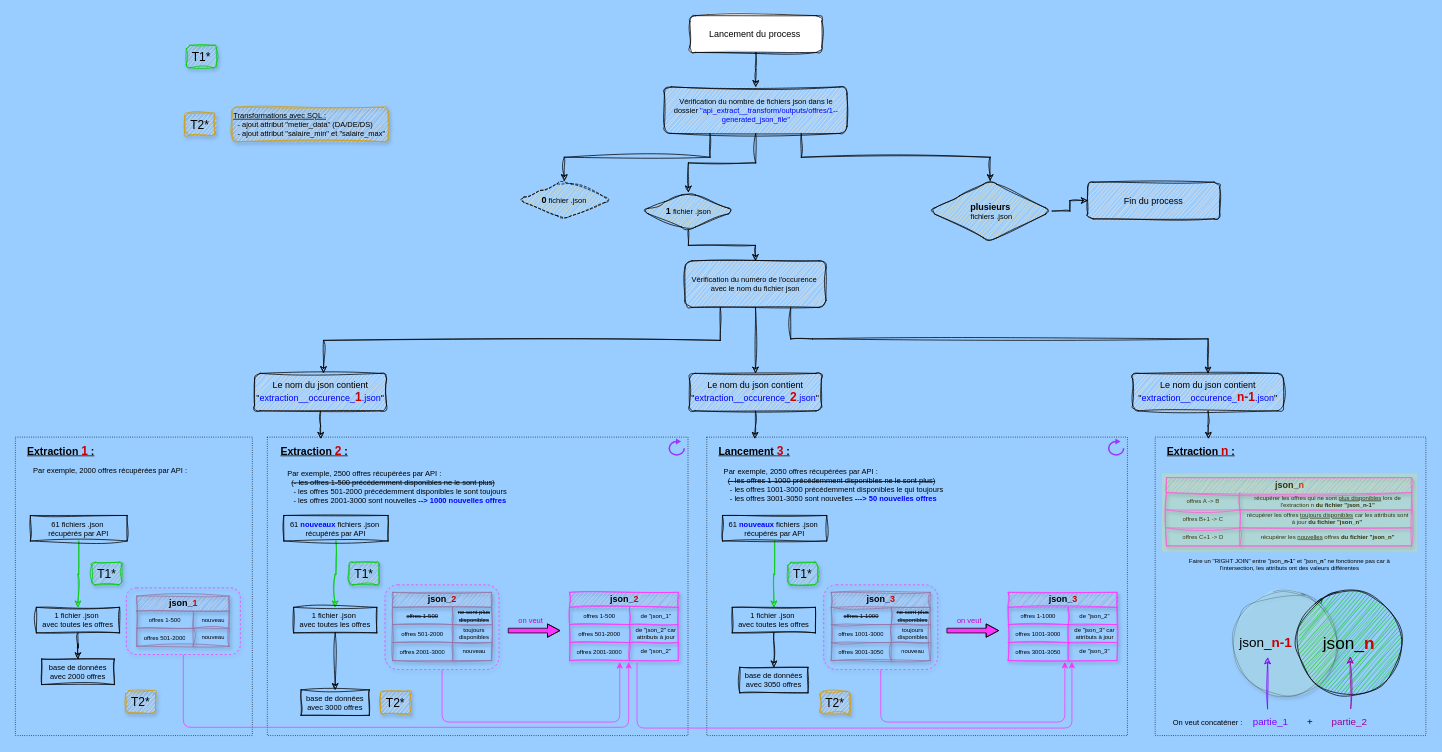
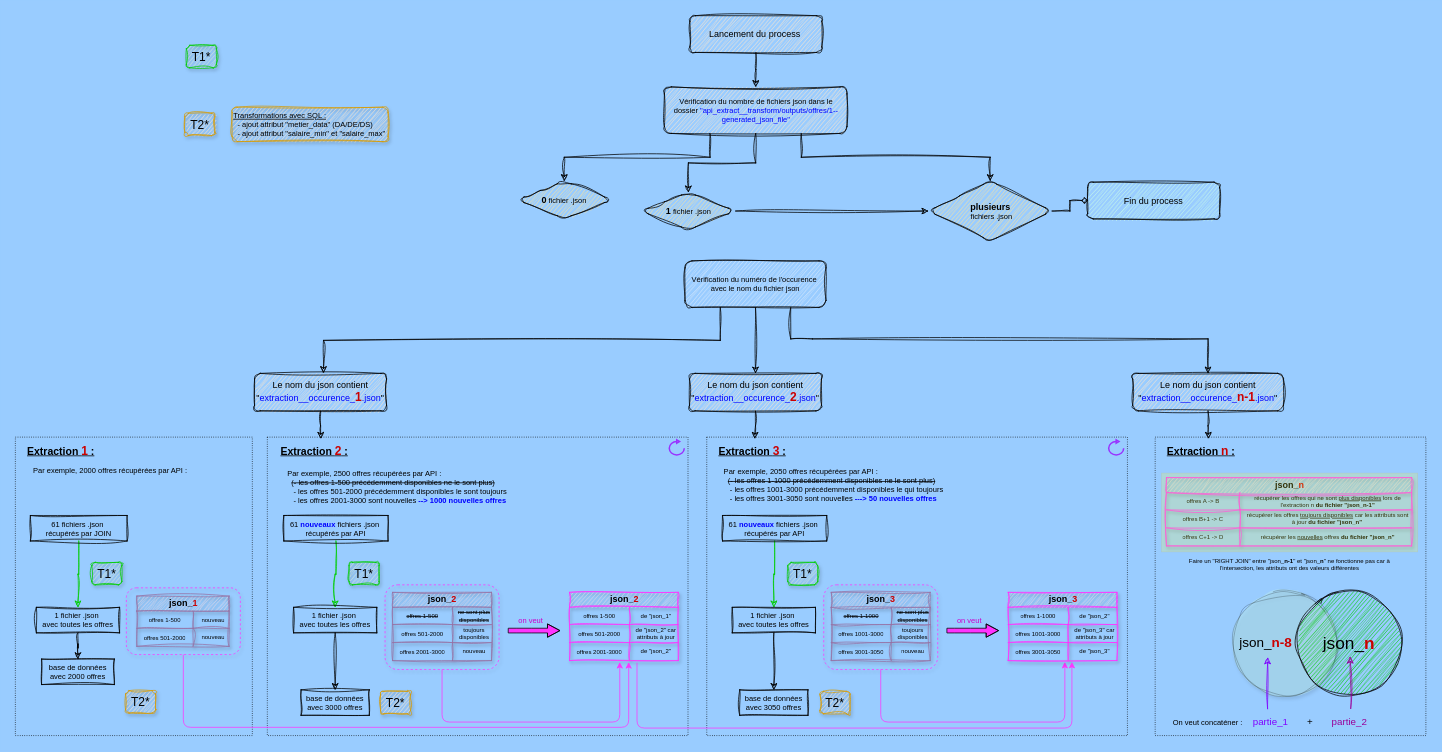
node "Lancement du process": fillcolor #ffffff -> #ffe6cc
node "0 fichier .json": style dashed -> solid
edge "plusieurs fichiers .json" -> "Fin du process": arrowhead classic -> diamond
node "Fin du process": fillcolor #ffe6cc -> #ccffe6
edge "1 fichier .json" -> "Vérification du numéro de l'occurence avec le nom du fichier json": now "1 fichier .json" -> "plusieurs fichiers .json"
node "Vérification du numéro de l'occurence avec le nom du fichier json": fillcolor #ffe6cc -> #dae8fc
node "Lancement 3 :": label "Lancement 3 :" -> "Extraction 3 :"
node "61 fichiers .json récupérés par API": label "61 fichiers .json récupérés par API" -> "61 fichiers .json récupérés par JOIN"
node "json_n-1": label "json_n-1" -> "json_n-8"
node "base de données avec 3050 offres": moved (774, 680) -> (774, 702)
